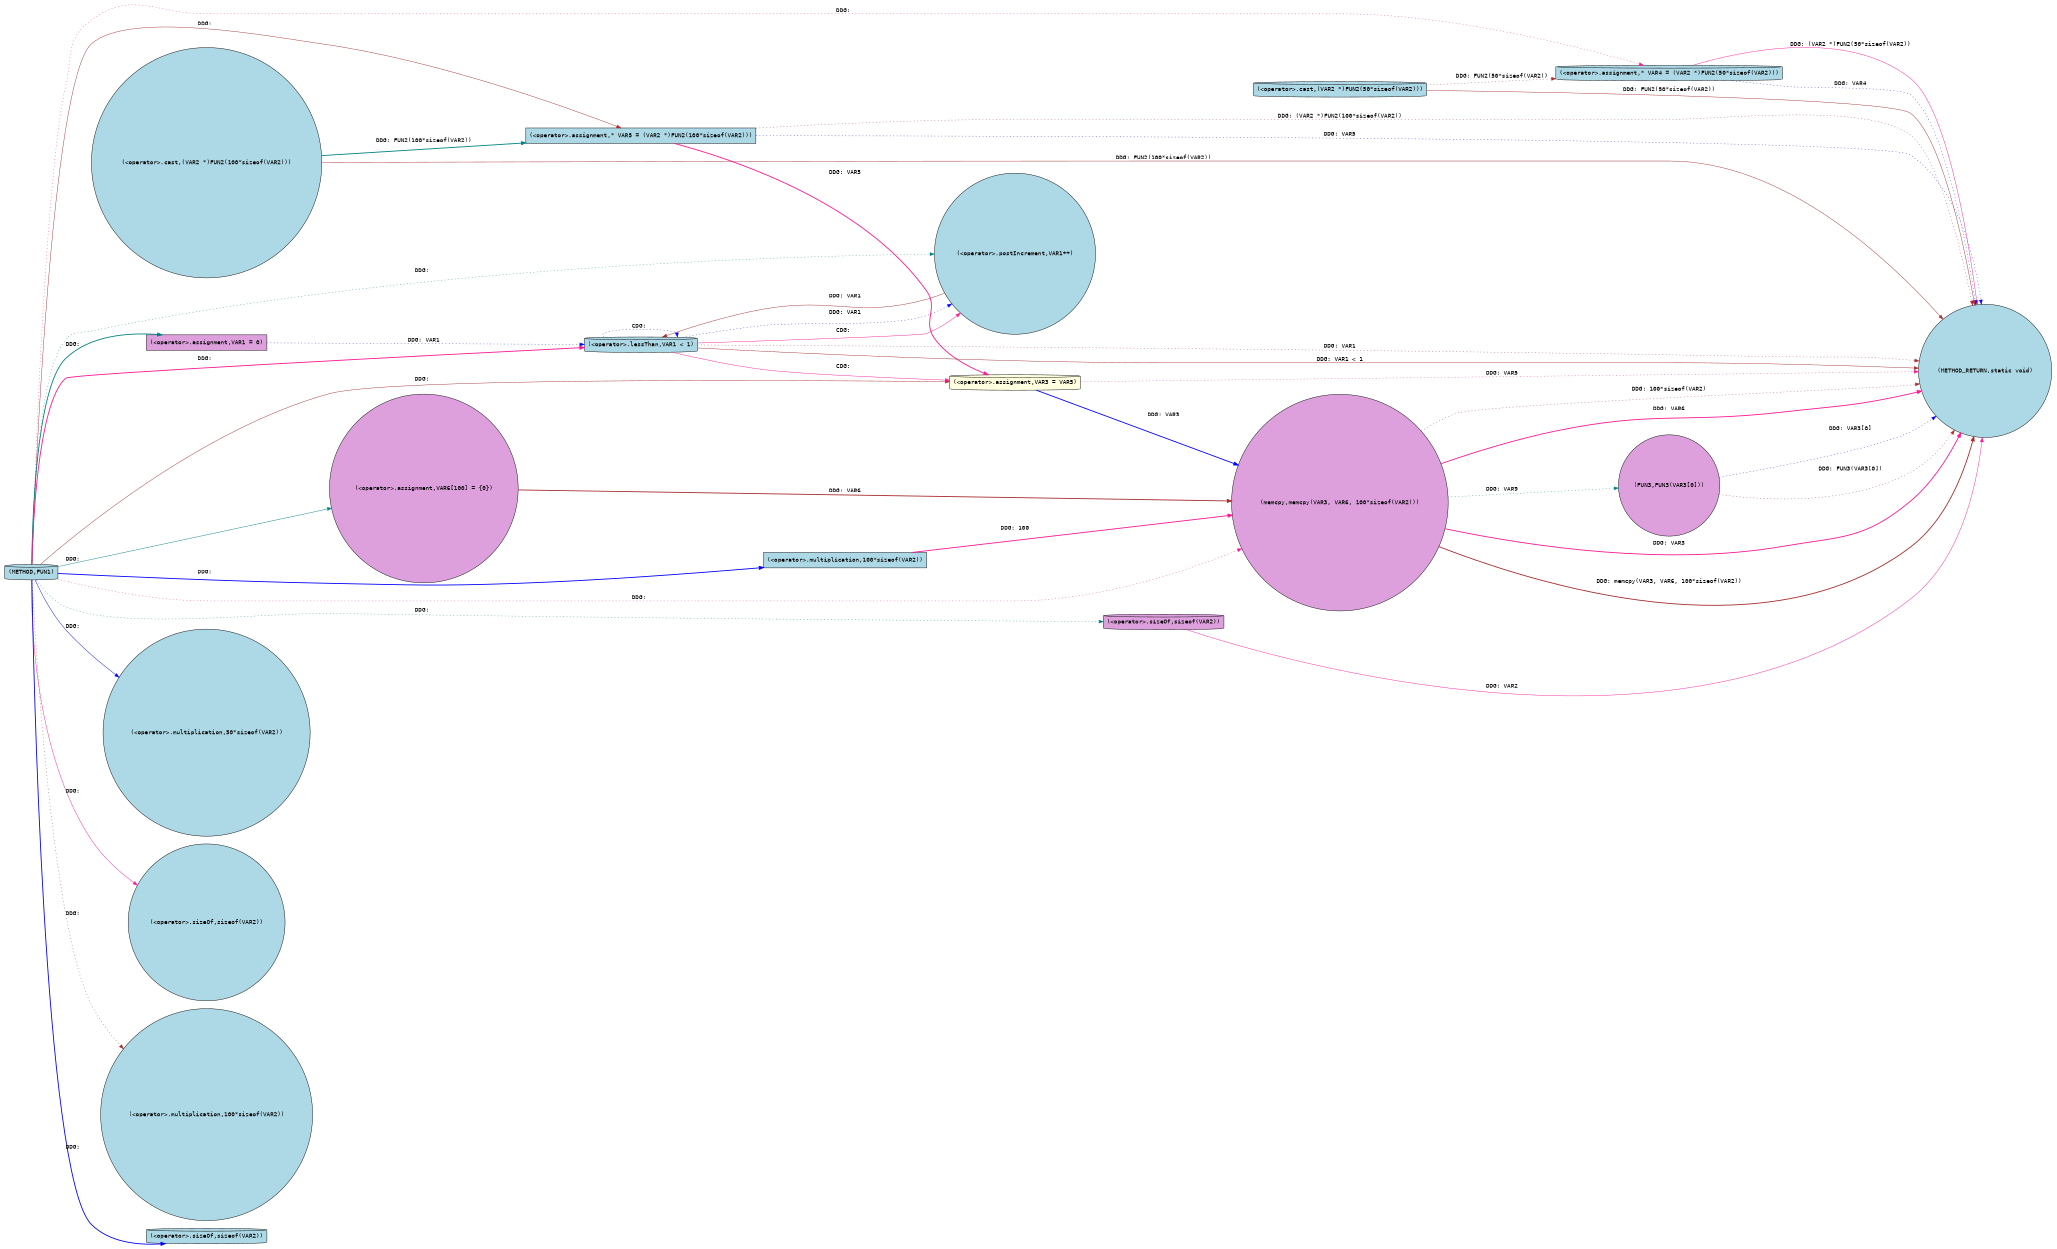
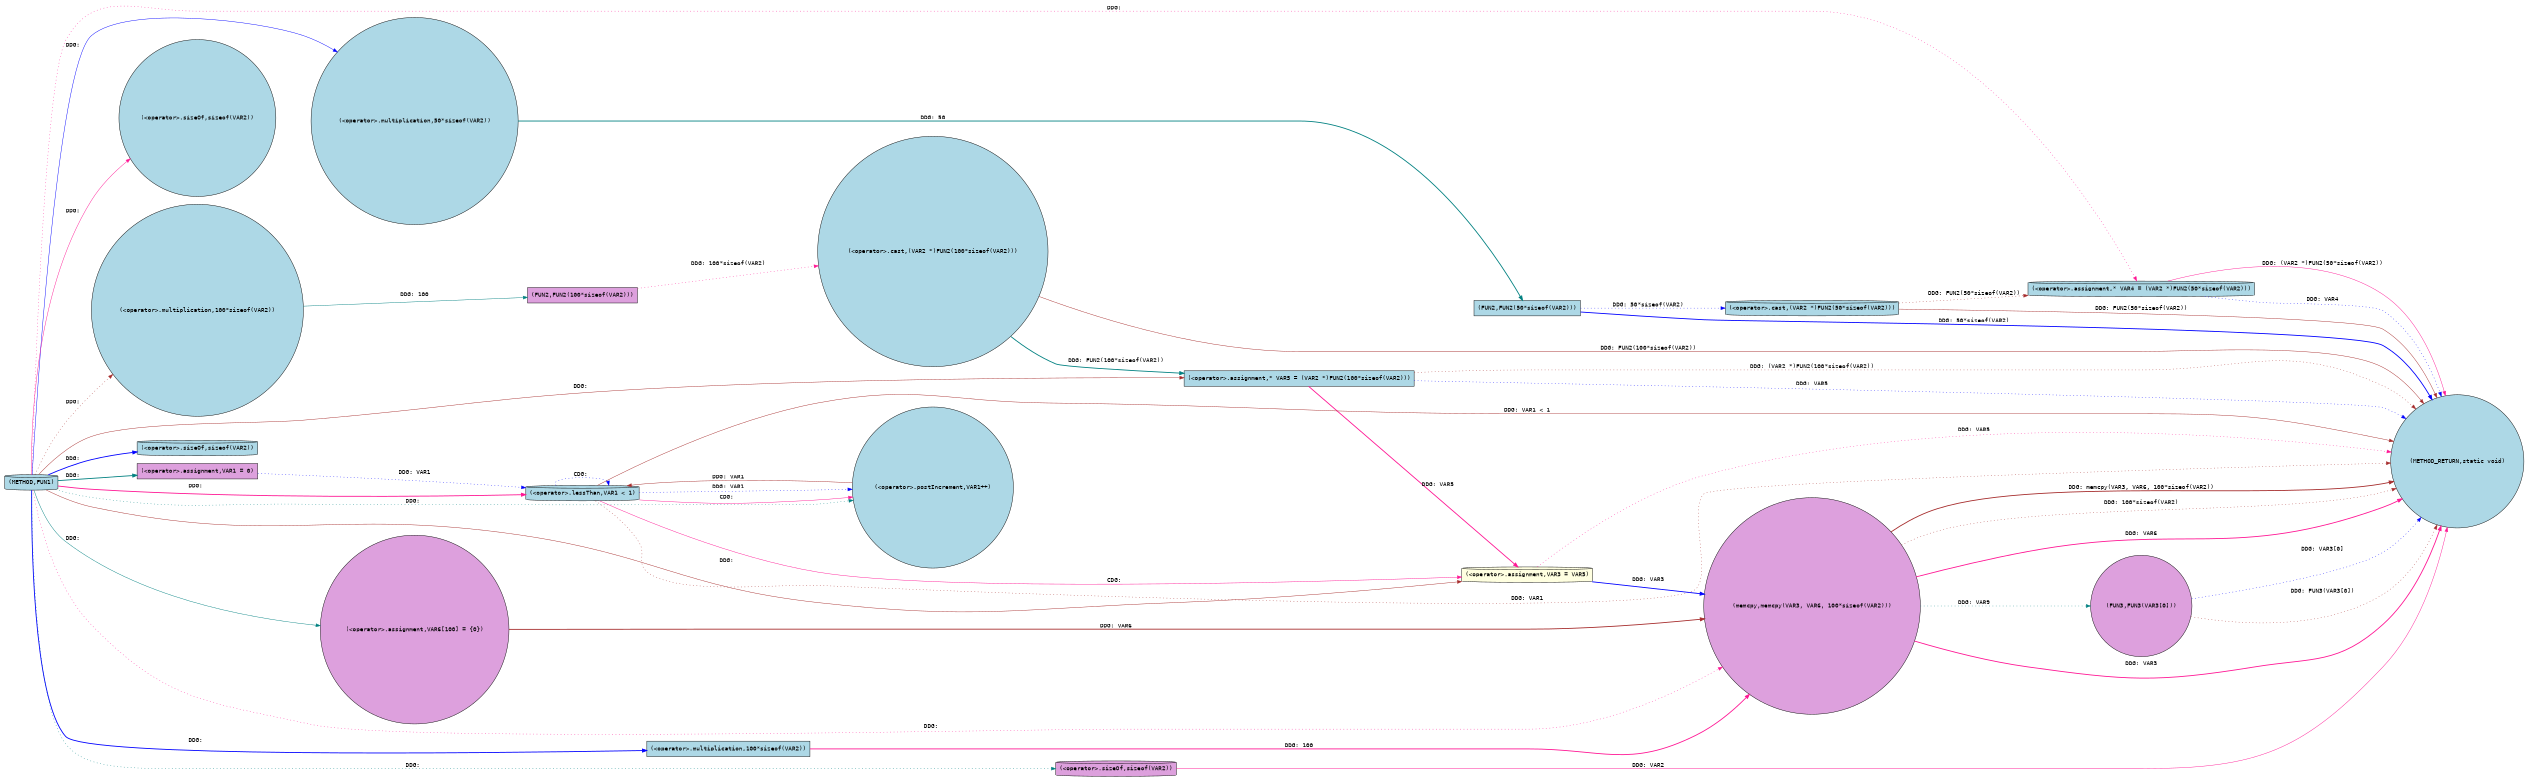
node "(FUN2,FUN2(100*sizeof(VAR2)))": added
node "(FUN2,FUN2(50*sizeof(VAR2)))": added
